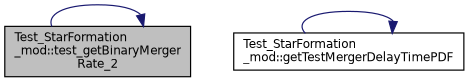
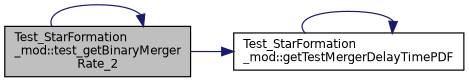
edge "Test_StarFormation _mod::test_getBinaryMerger Rate_2" -> "Test_StarFormation _mod::getTestMergerDelayTimePDF": added
